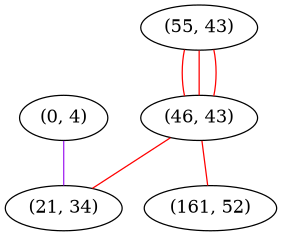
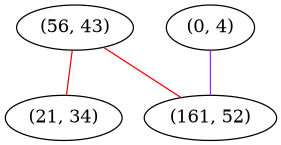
node "(55, 43)": removed
node "(46, 43)": label "(46, 43)" -> "(56, 43)"
edge "(0, 4)" -- "(21, 34)": now "(0, 4)" -- "(161, 52)"
